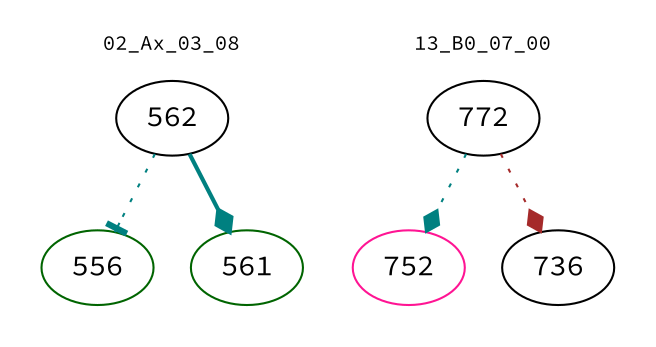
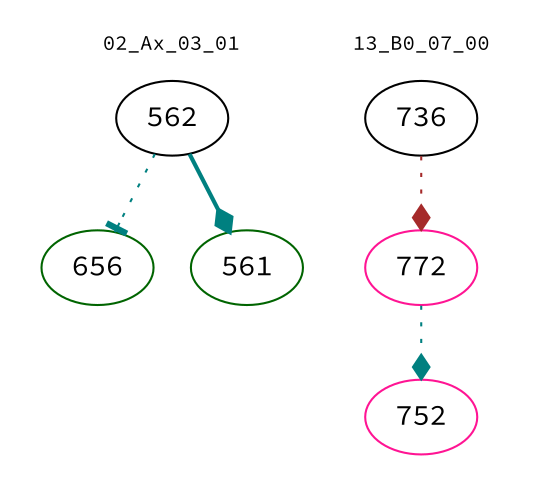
cluster "02_Ax_03_08": label "02_Ax_03_08" -> "02_Ax_03_01"
node "772": color black -> deeppink
edge "772" -> "736": reversed
node "556": label "556" -> "656"
